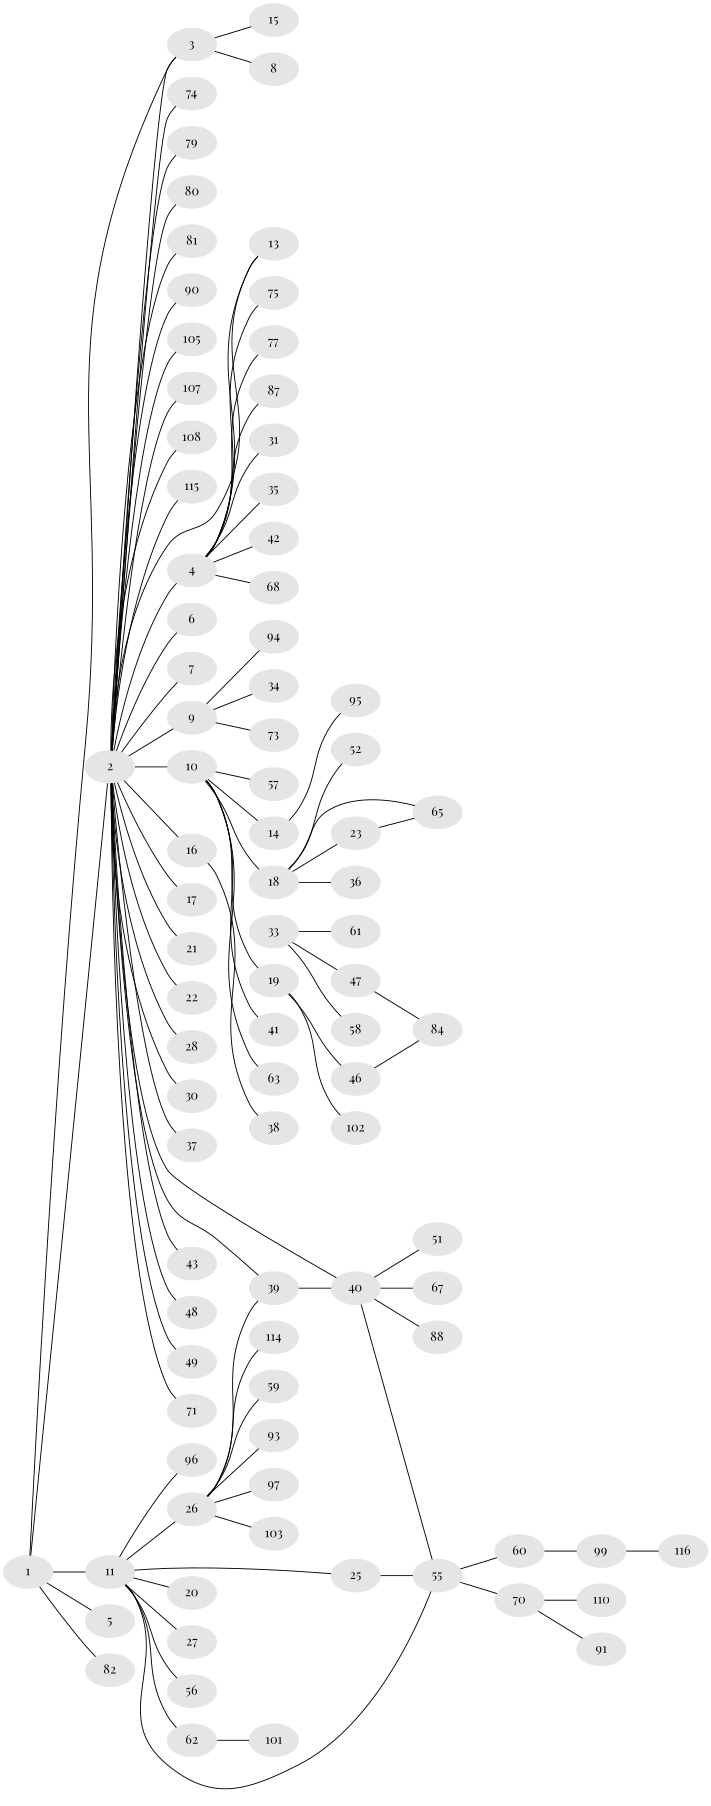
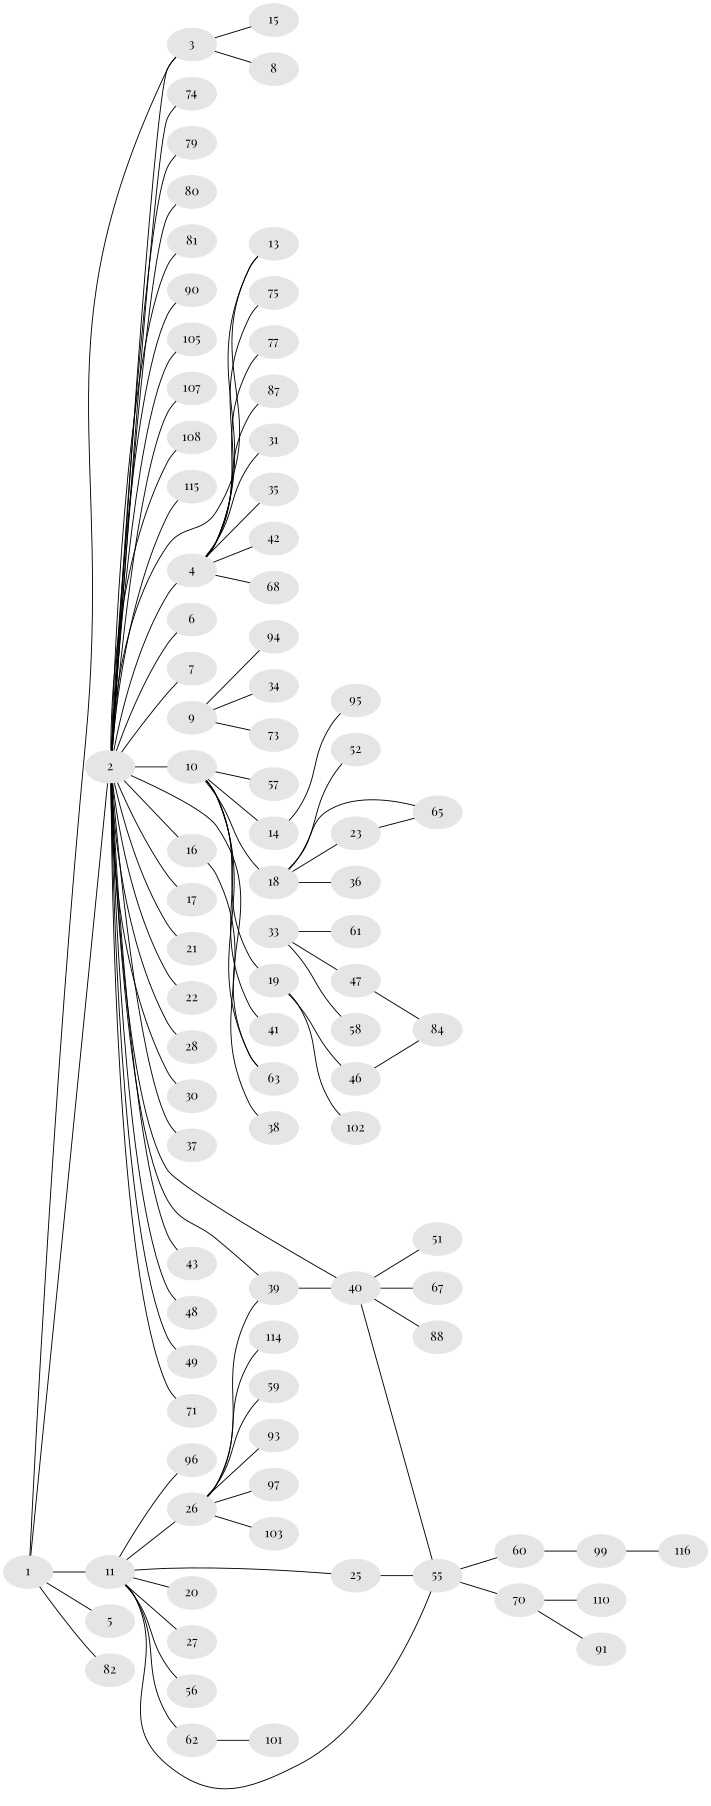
edge "9" -- "2": now "63" -- "2"
